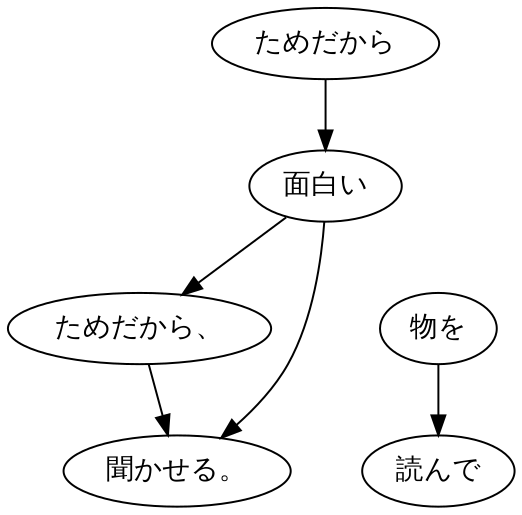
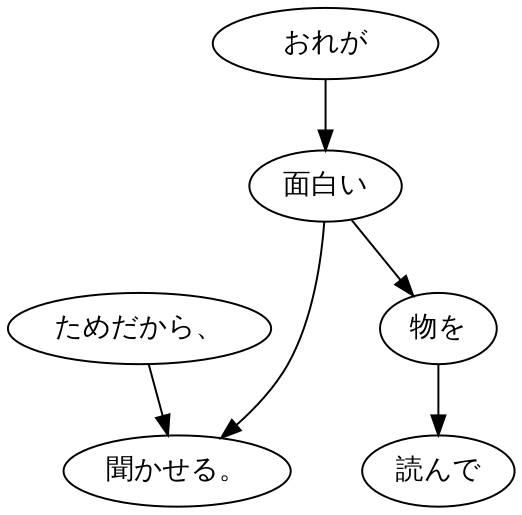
node "ためだから": label "ためだから" -> "おれが"
edge "面白い" -> "ためだから、": now "面白い" -> "物を"
